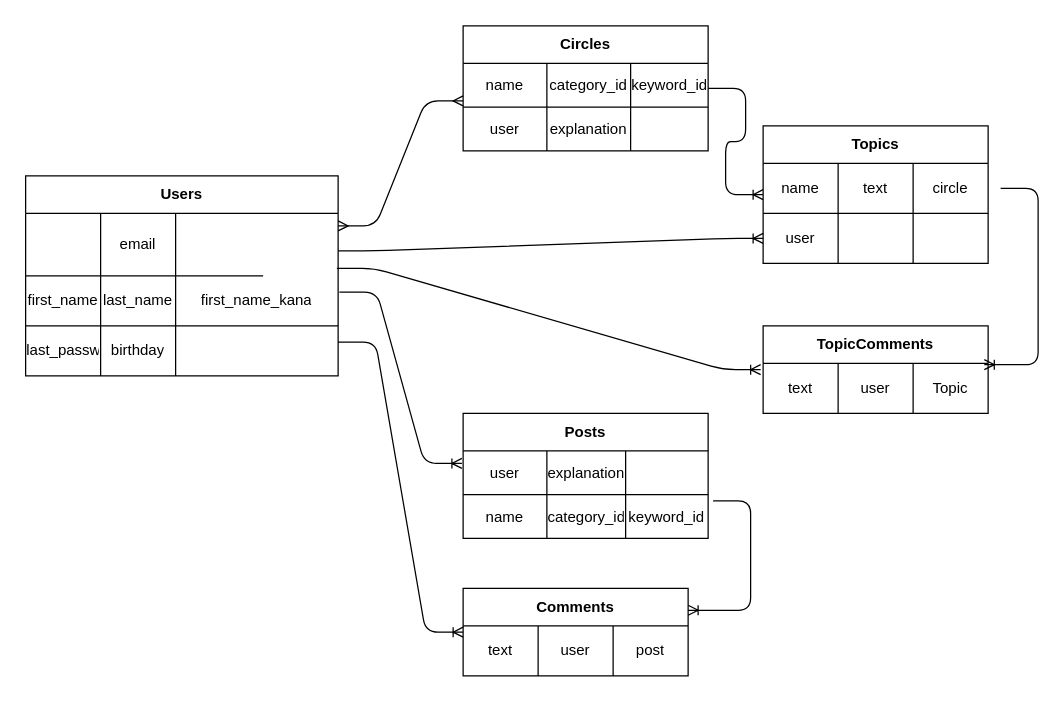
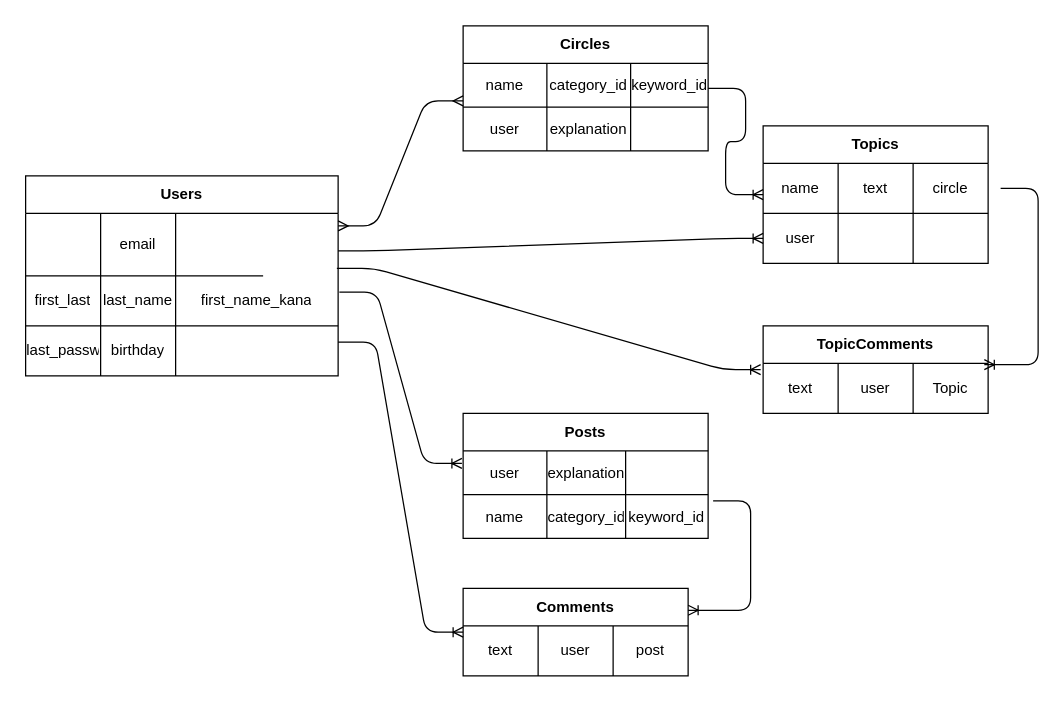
node "first_name": label "first_name" -> "first_last"
